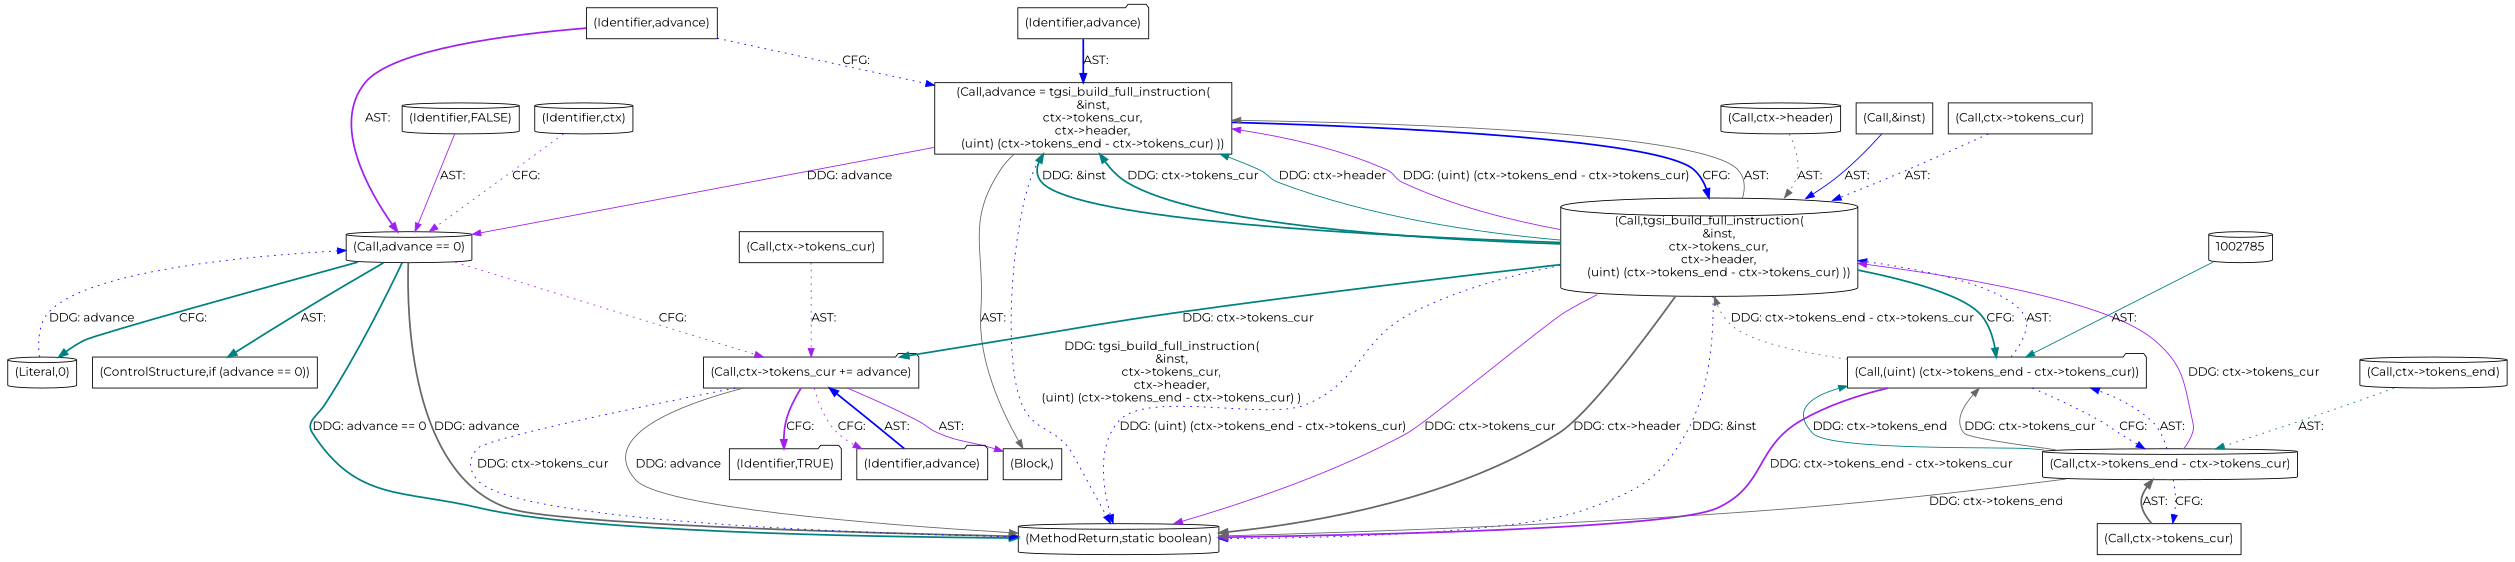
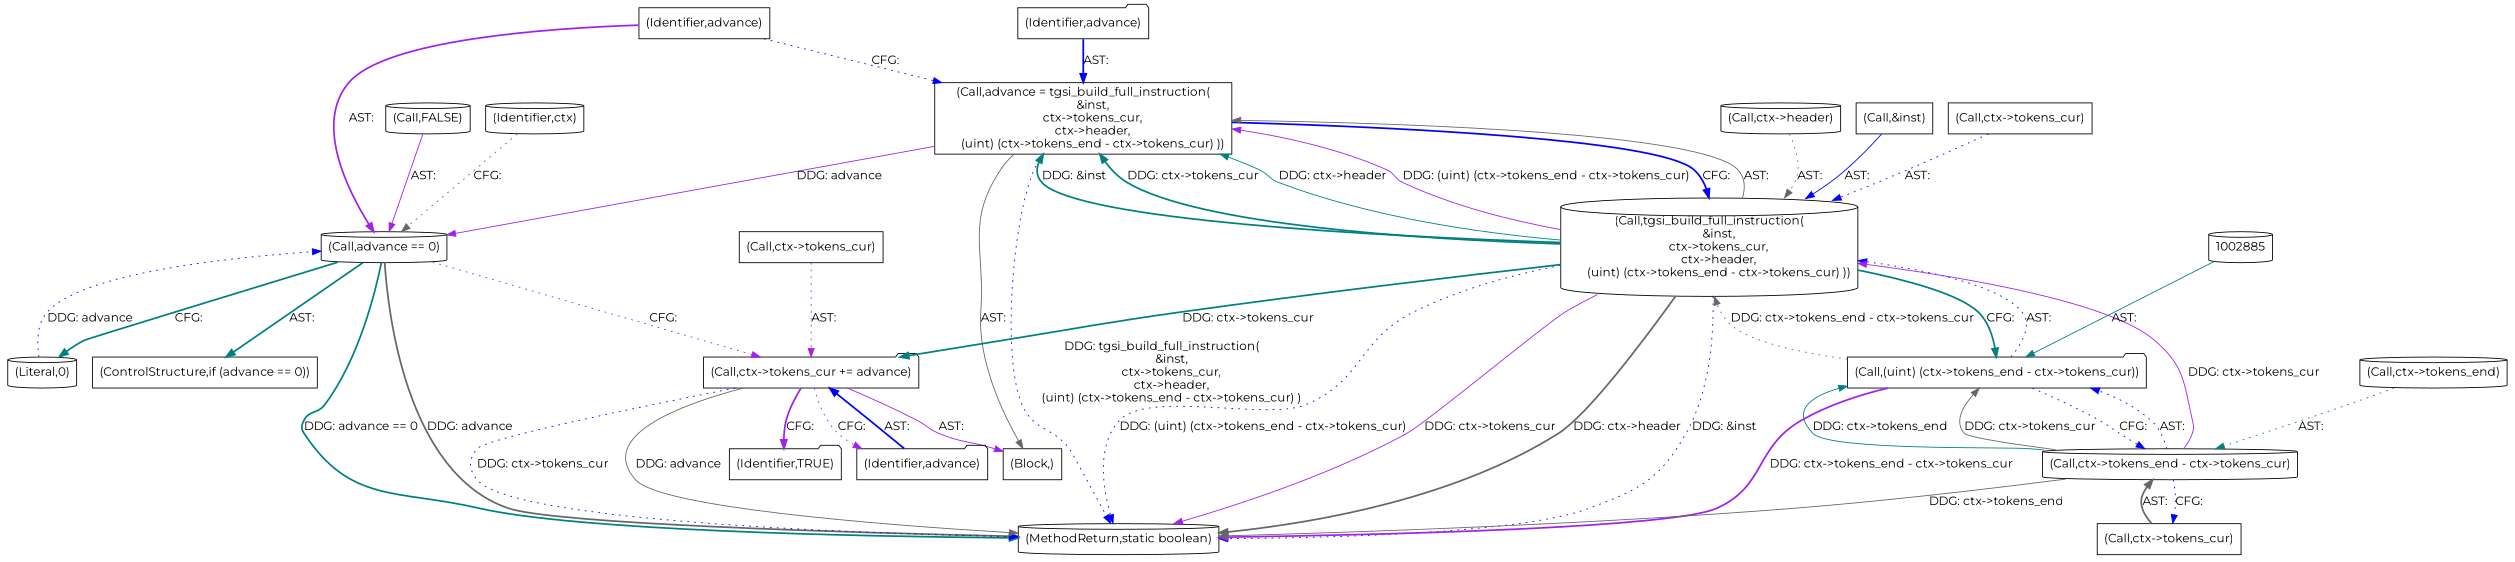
node "(Identifier,FALSE)": label "(Identifier,FALSE)" -> "(Call,FALSE)"
edge "(Identifier,ctx)" -> "(Call,advance == 0)": color purple -> gray40
node "1002785": label "1002785" -> "1002885"
